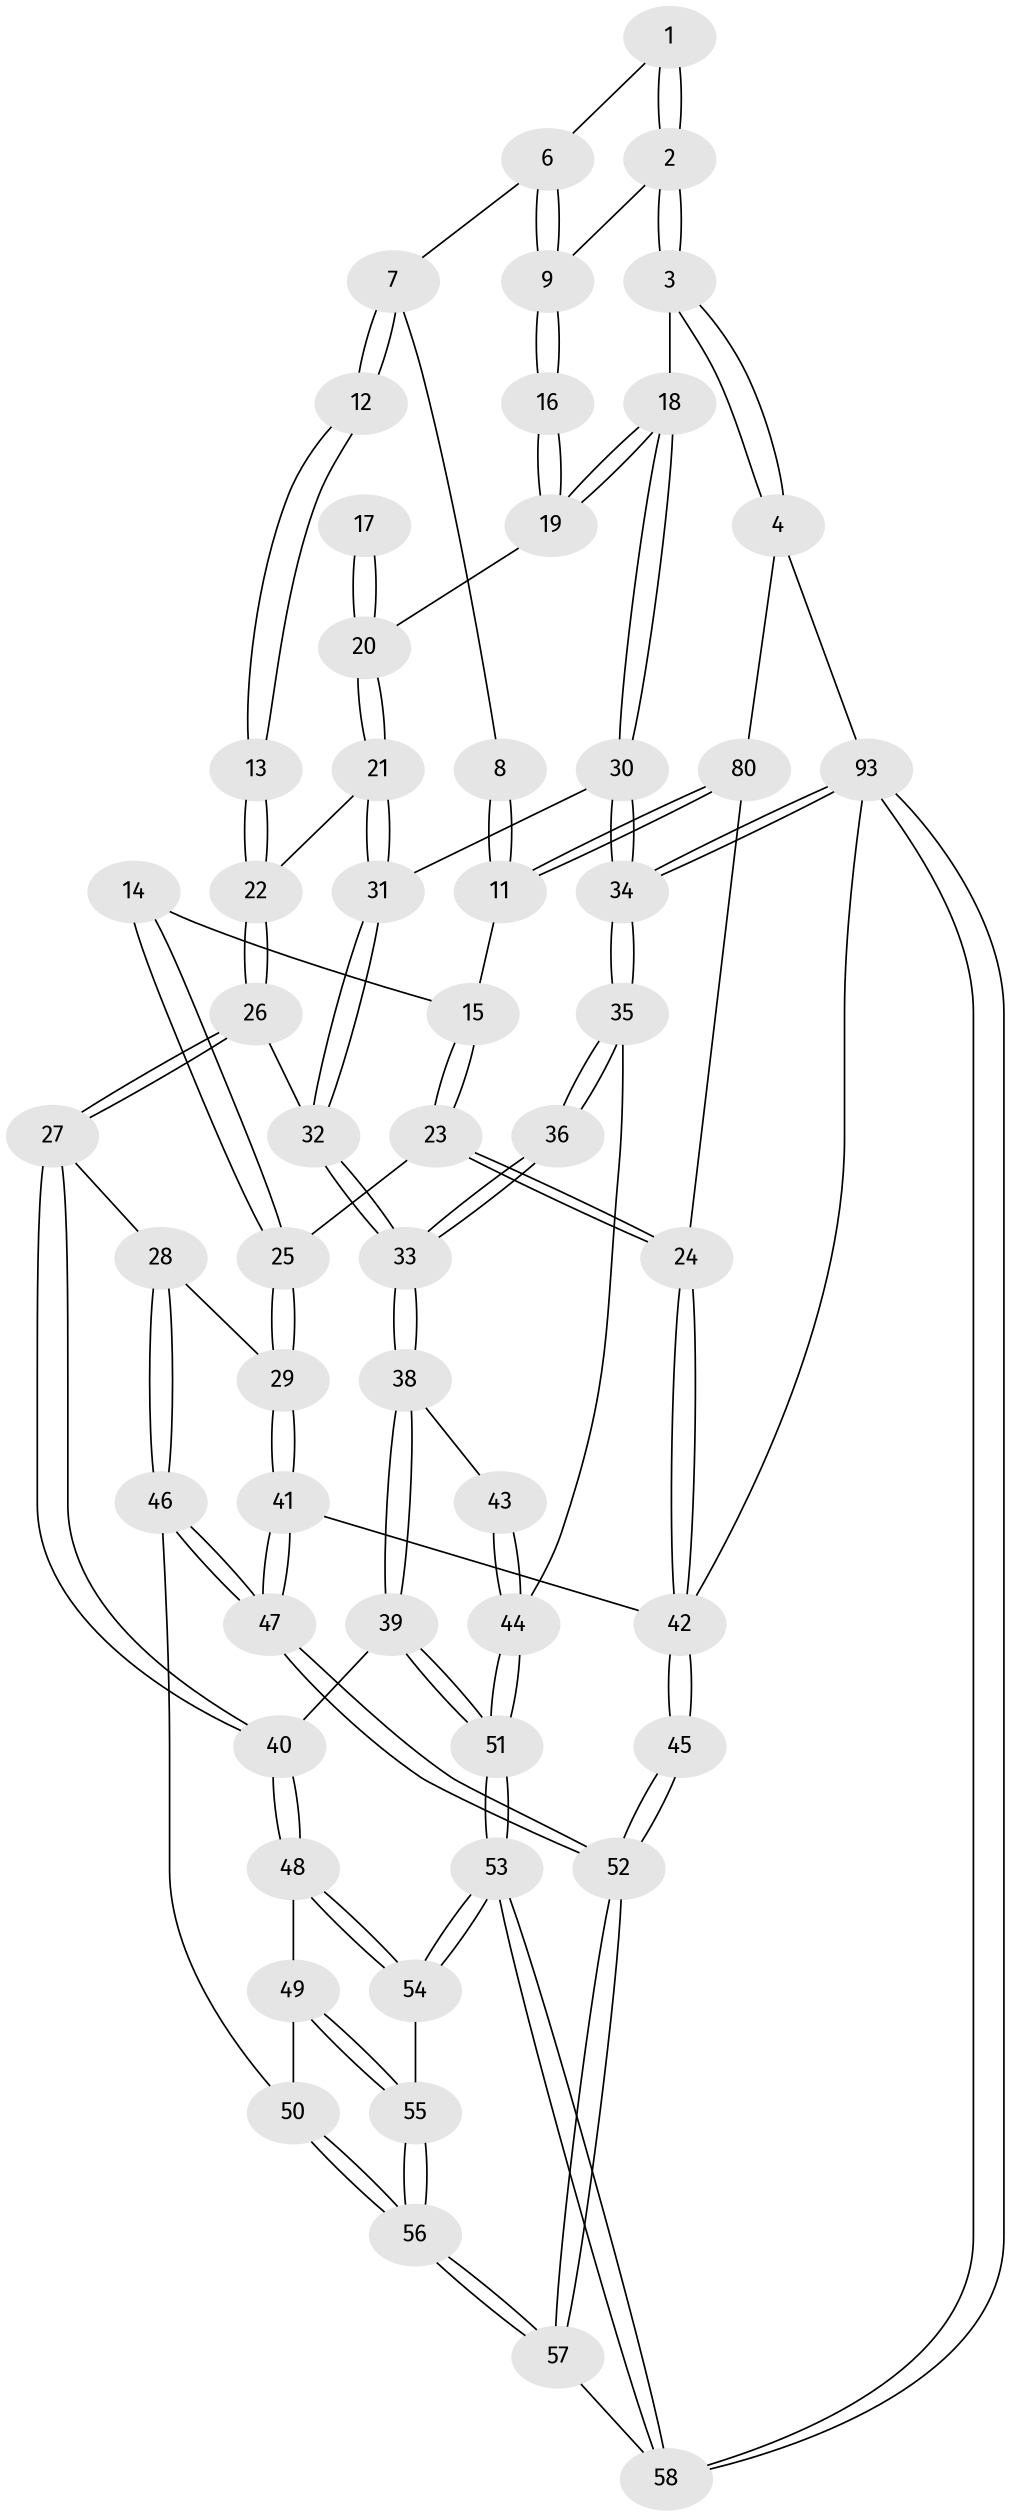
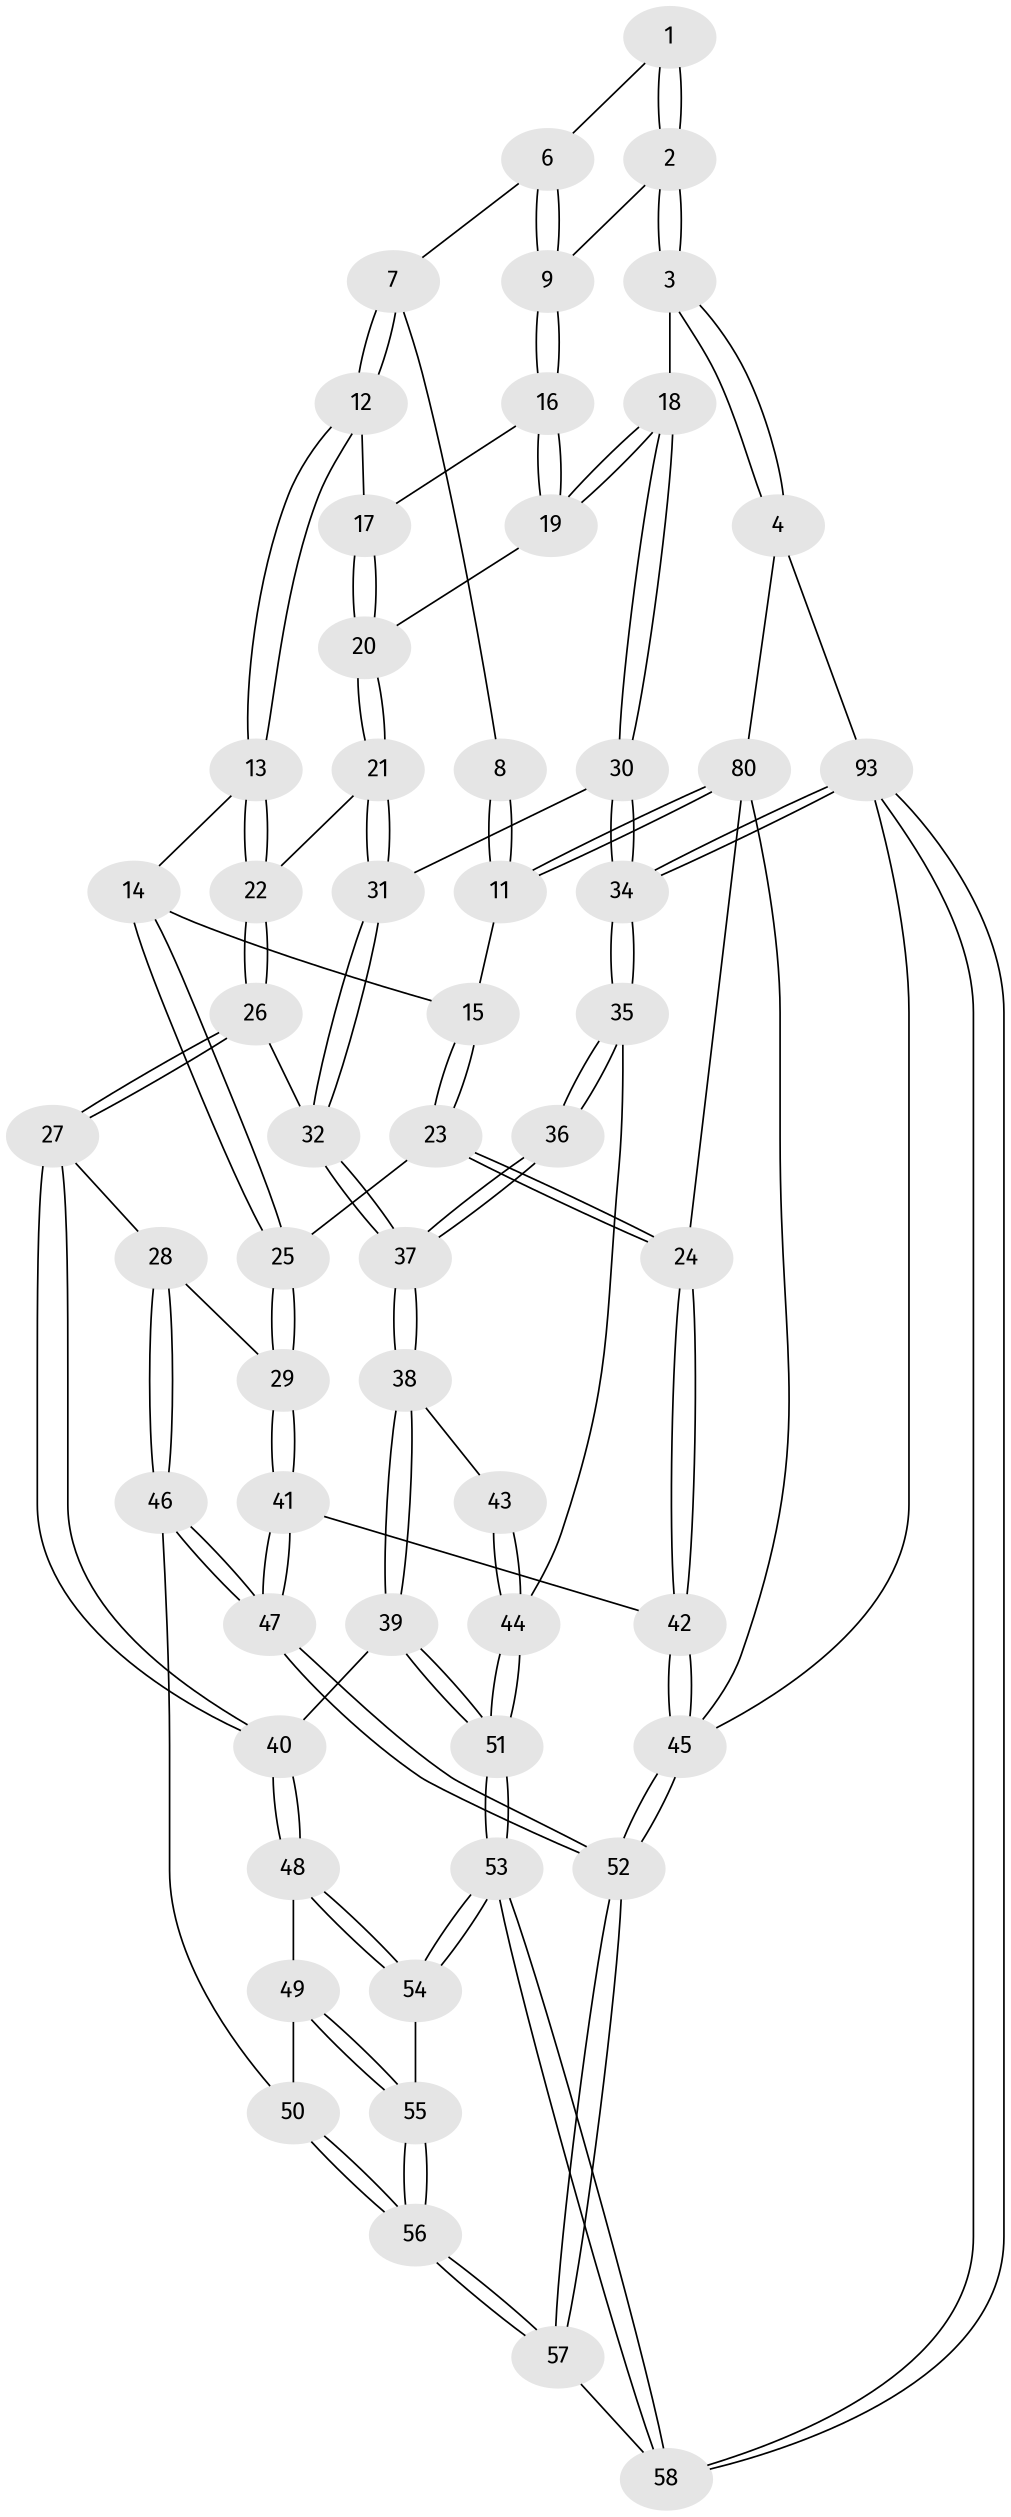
edge "12" -- "17": added
edge "16" -- "17": added
edge "13" -- "14": added
edge "93" -- "42": now "93" -- "45"
node "33": label "33" -> "37"
edge "80" -- "45": added
